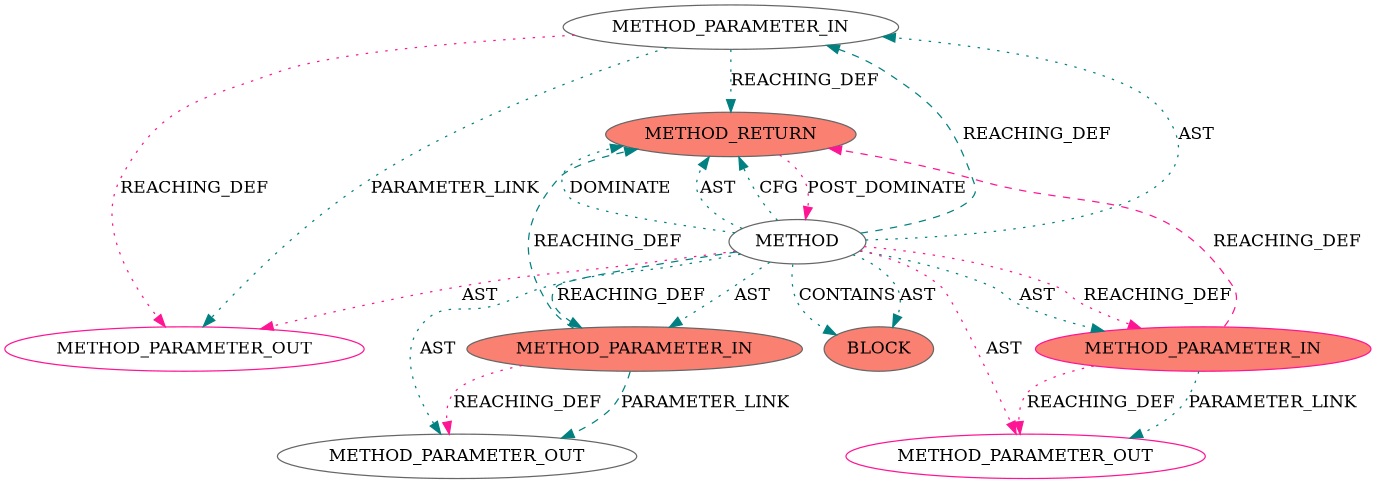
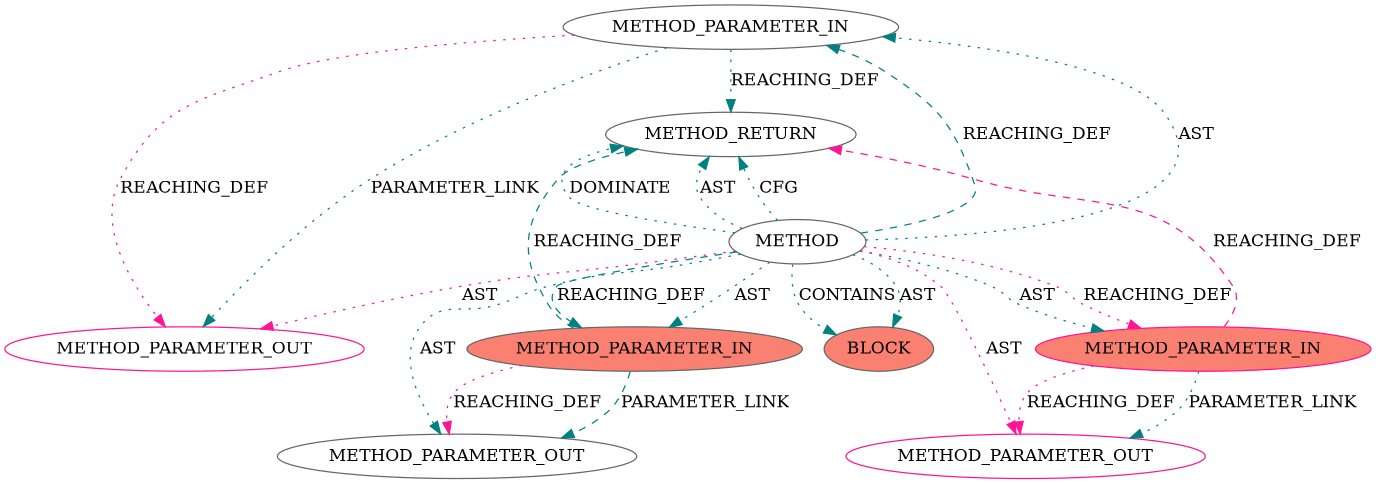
node "METHOD_RETURN": fillcolor salmon -> white
edge "METHOD_RETURN" -> "METHOD": removed, label "POST_DOMINATE"
